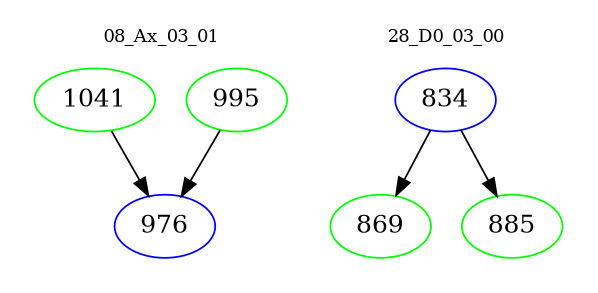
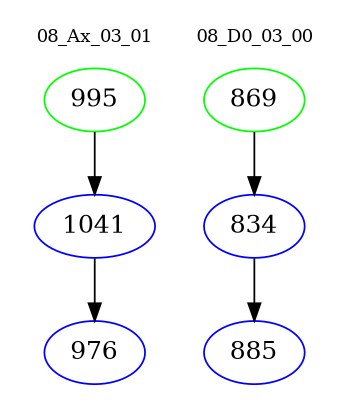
cluster "28_D0_03_00": label "28_D0_03_00" -> "08_D0_03_00"
node "1041": color green -> blue
edge "834" -> "869": reversed
edge "995" -> "976": now "995" -> "1041"
node "885": color green -> blue
